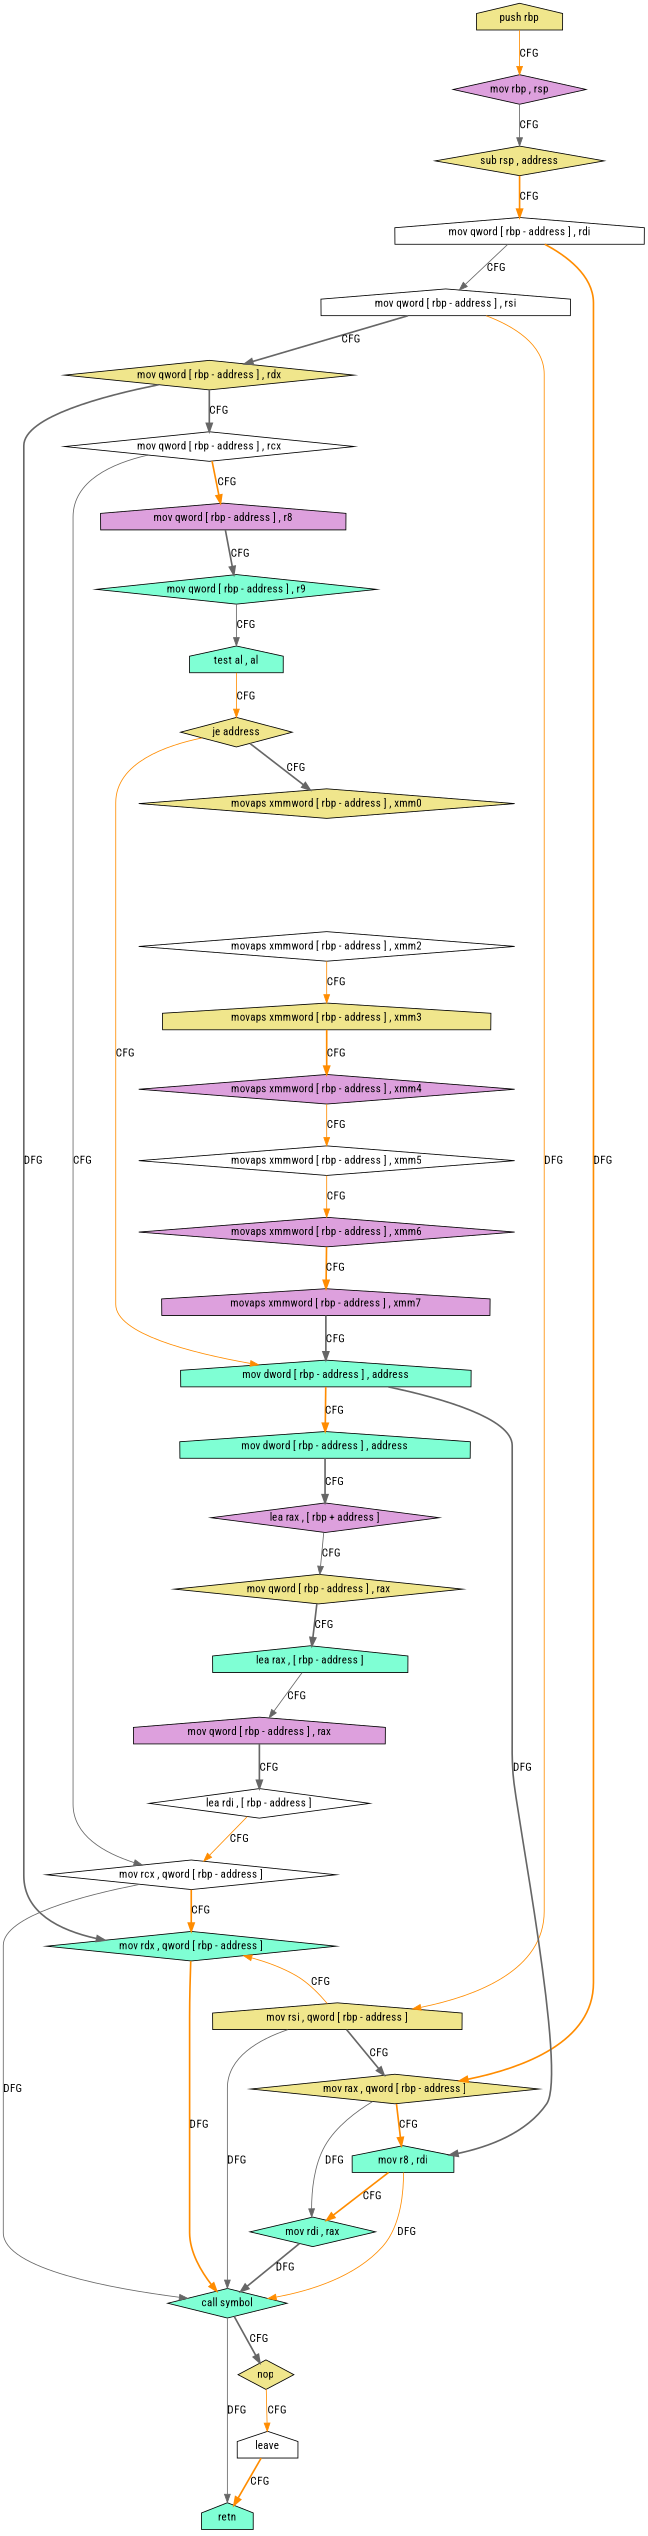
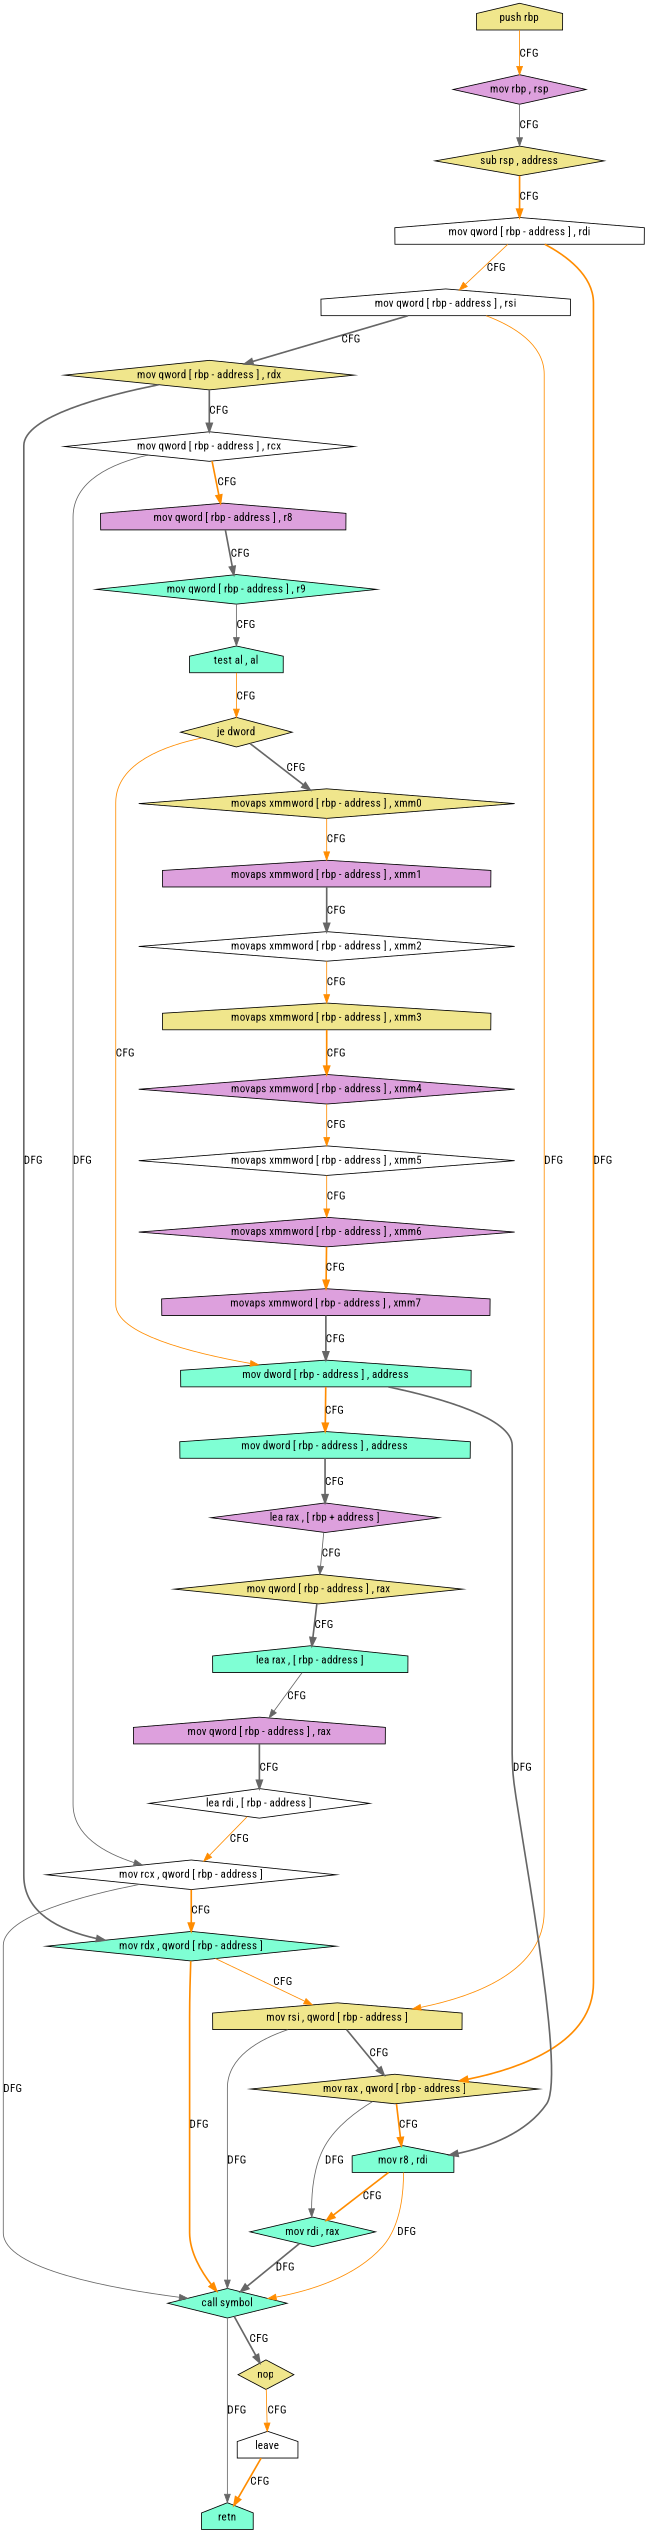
edge "mov qword [ rbp - address ] , rdi" -> "mov qword [ rbp - address ] , rsi": color gray40 -> darkorange
node "je address": label "je address" -> "je dword"
node "movaps xmmword [ rbp - address ] , xmm1": added
edge "mov qword [ rbp - address ] , rcx" -> "mov rcx , qword [ rbp - address ]": label "CFG" -> "DFG"
edge "mov rsi , qword [ rbp - address ]" -> "mov rdx , qword [ rbp - address ]": reversed
